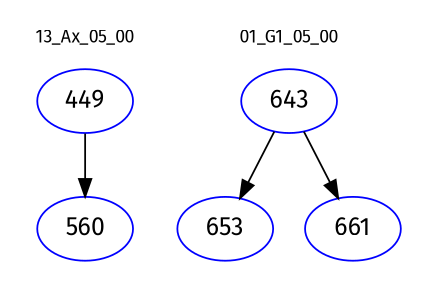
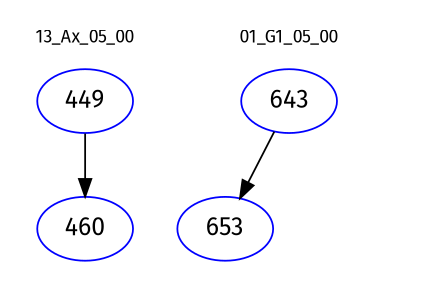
node "560": label "560" -> "460"
node "661": removed
